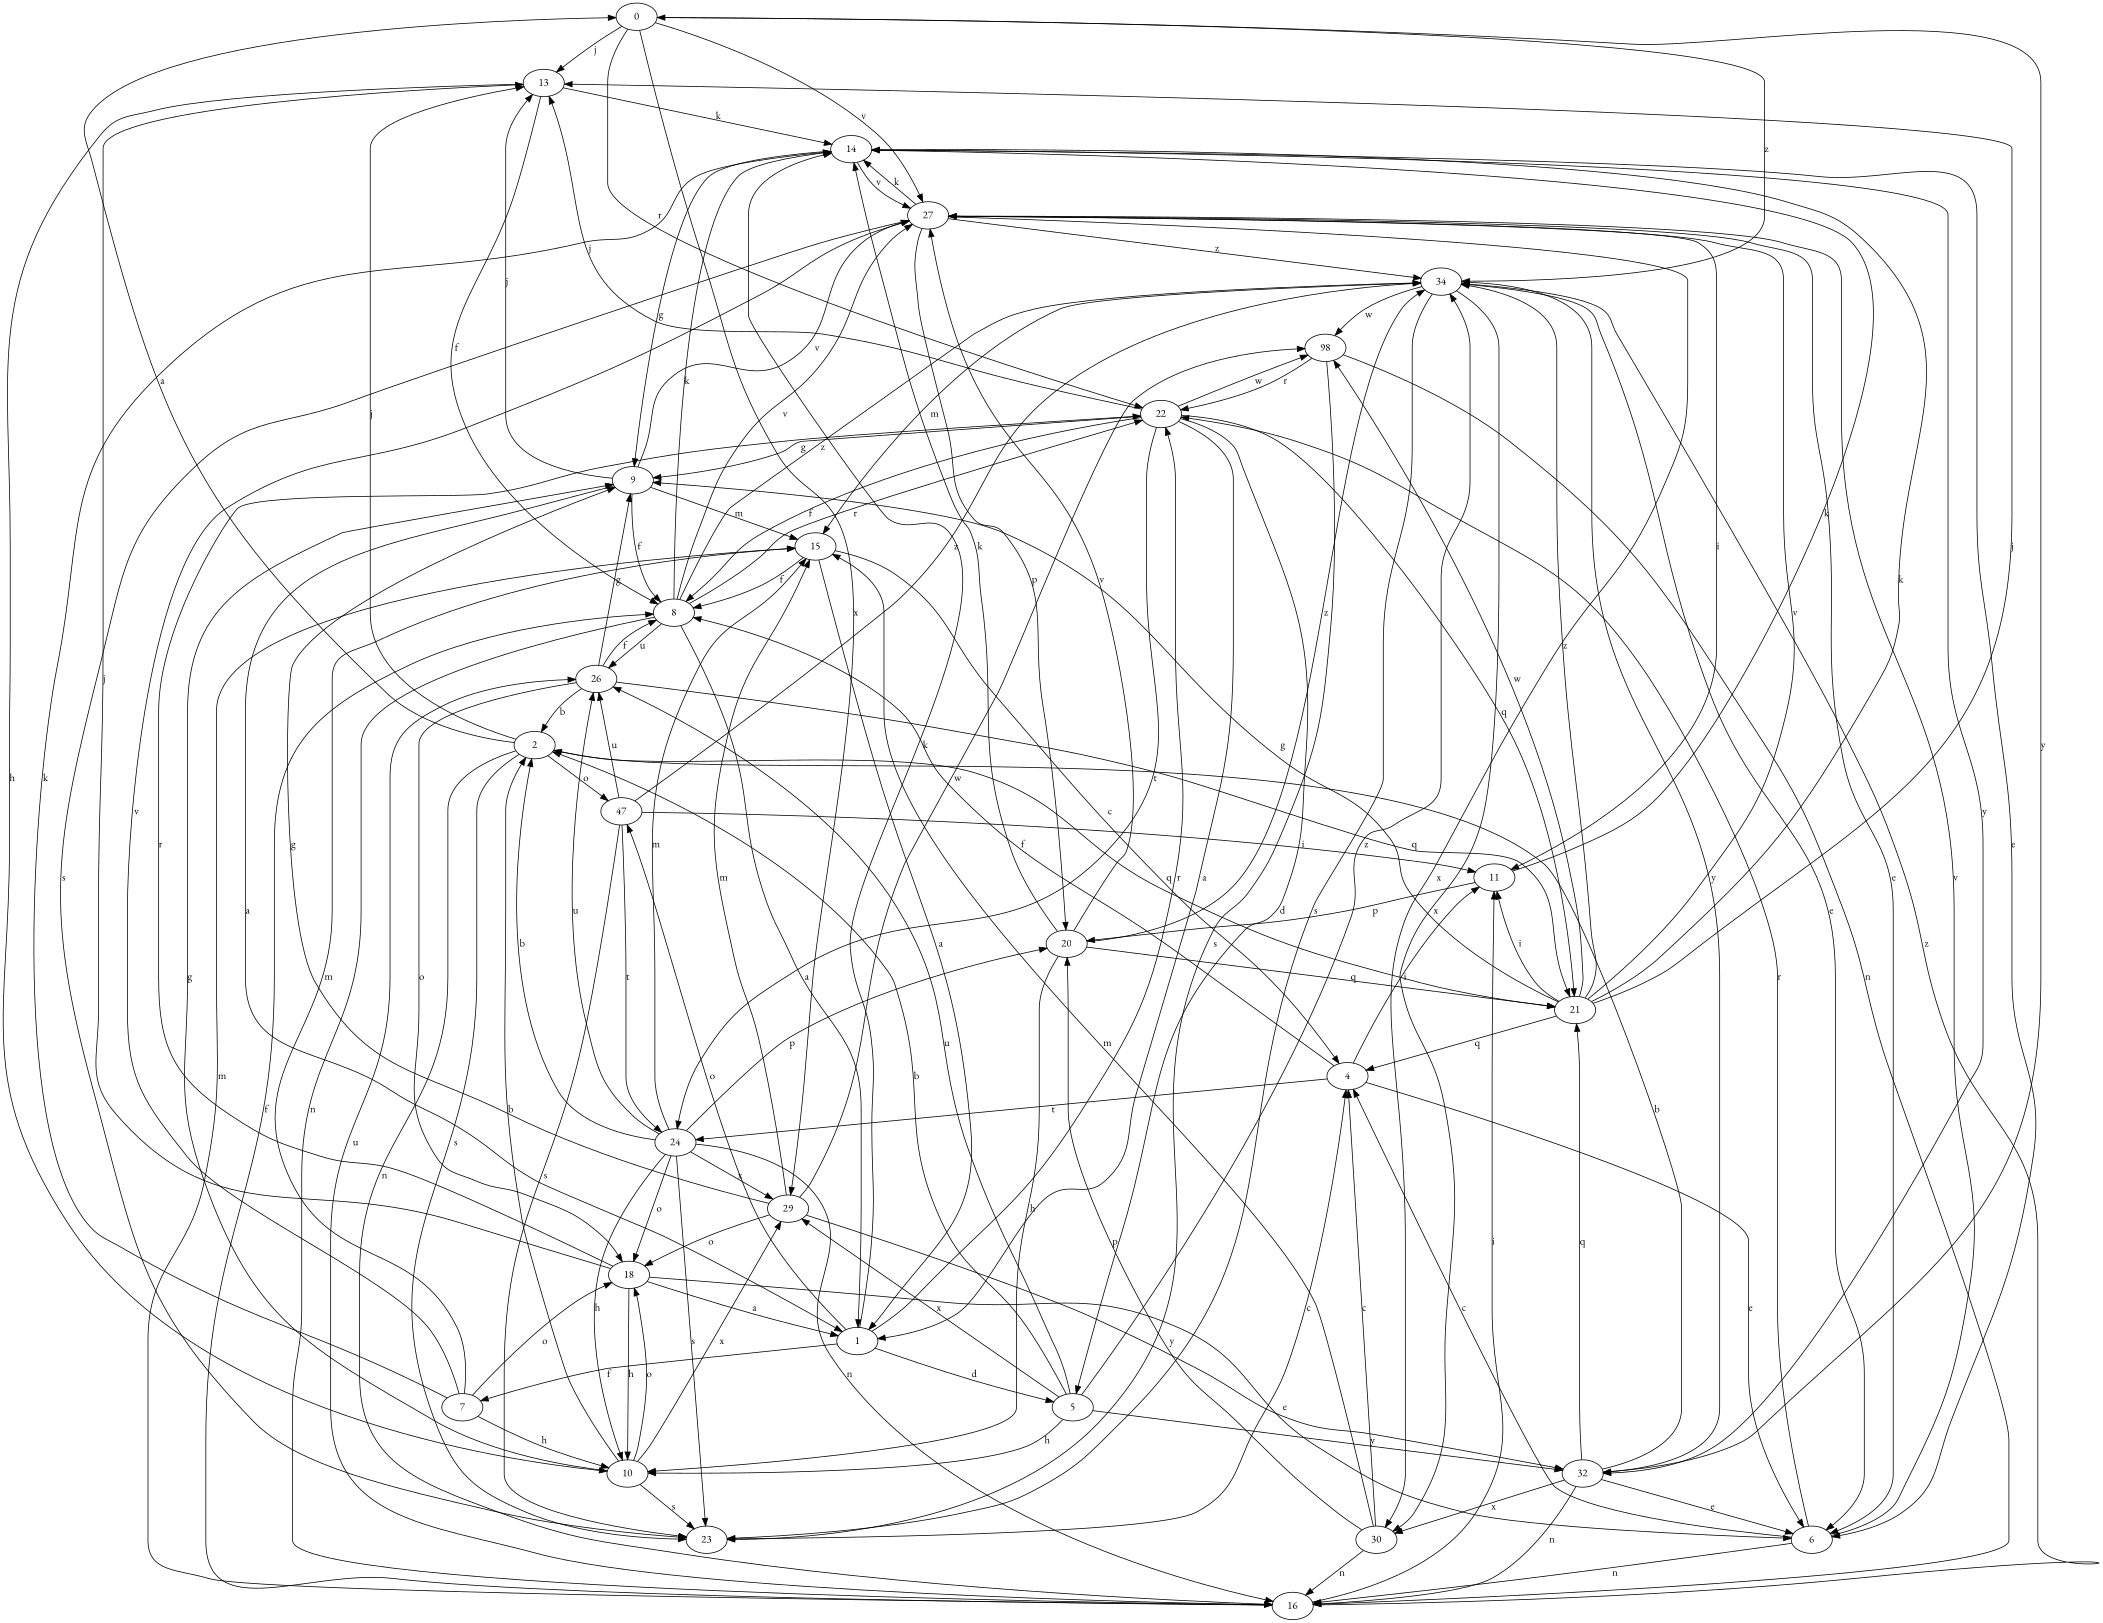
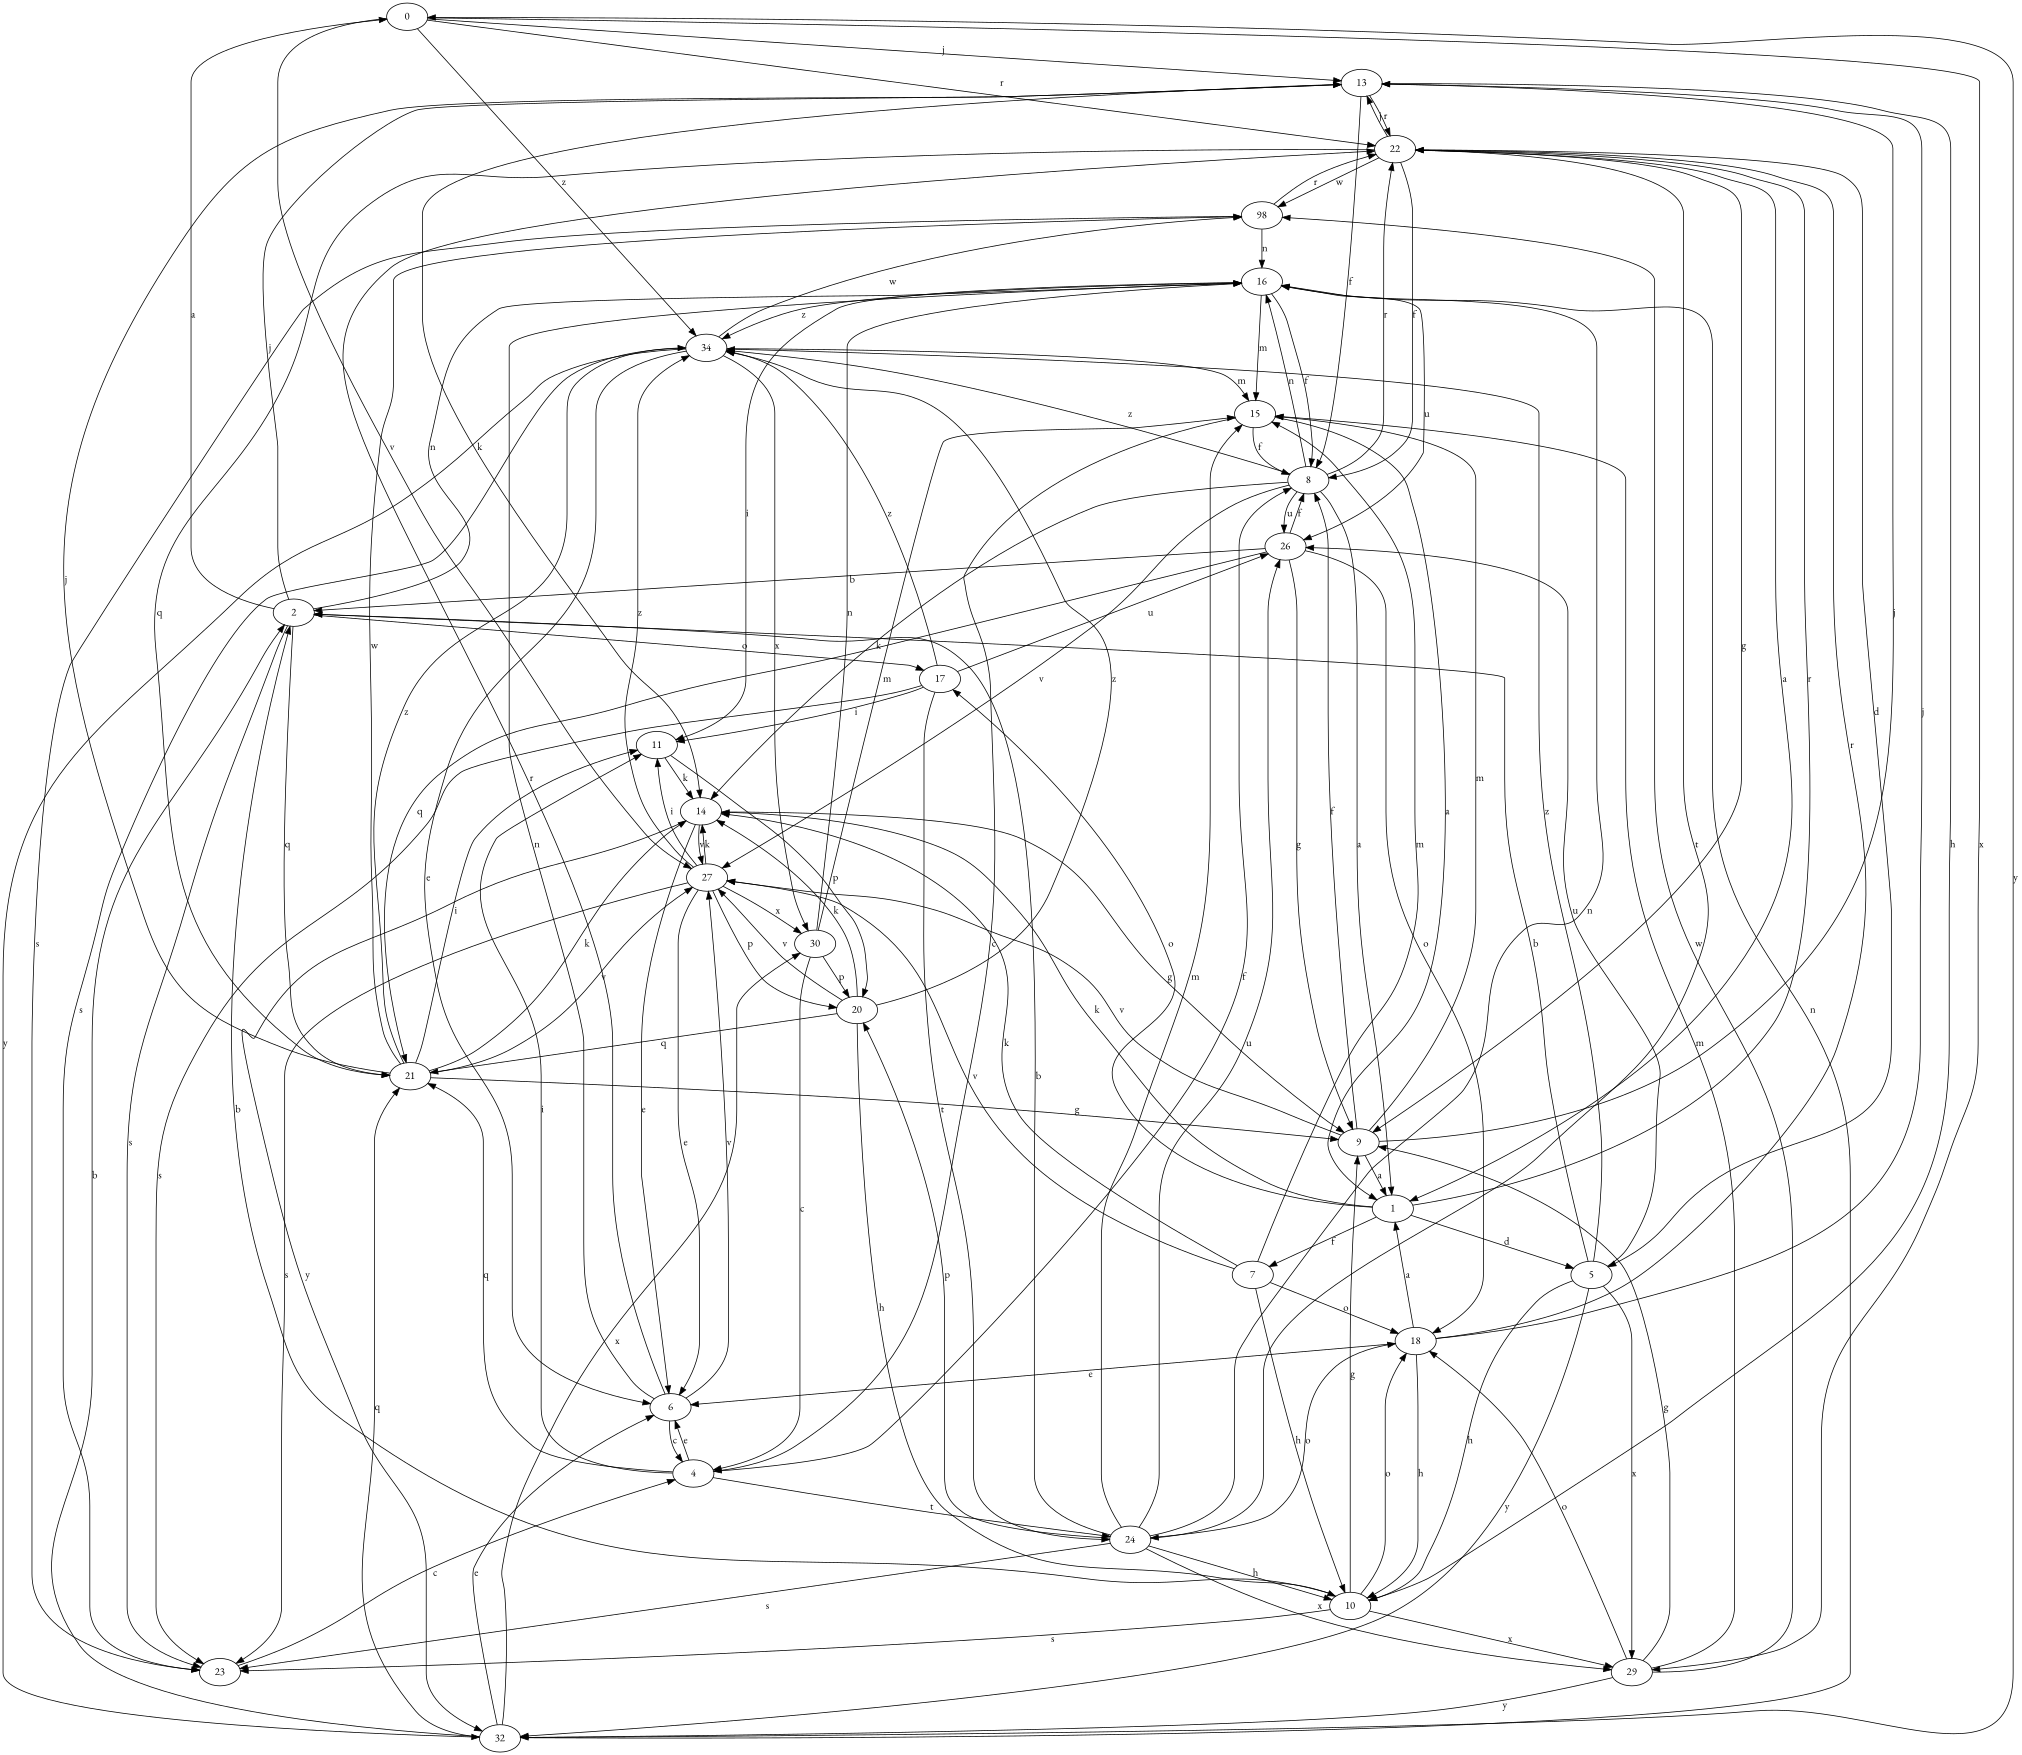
edge "13" -> "22": added, label "r"
node "47": label "47" -> "17"
edge "21" -> "4": reversed
